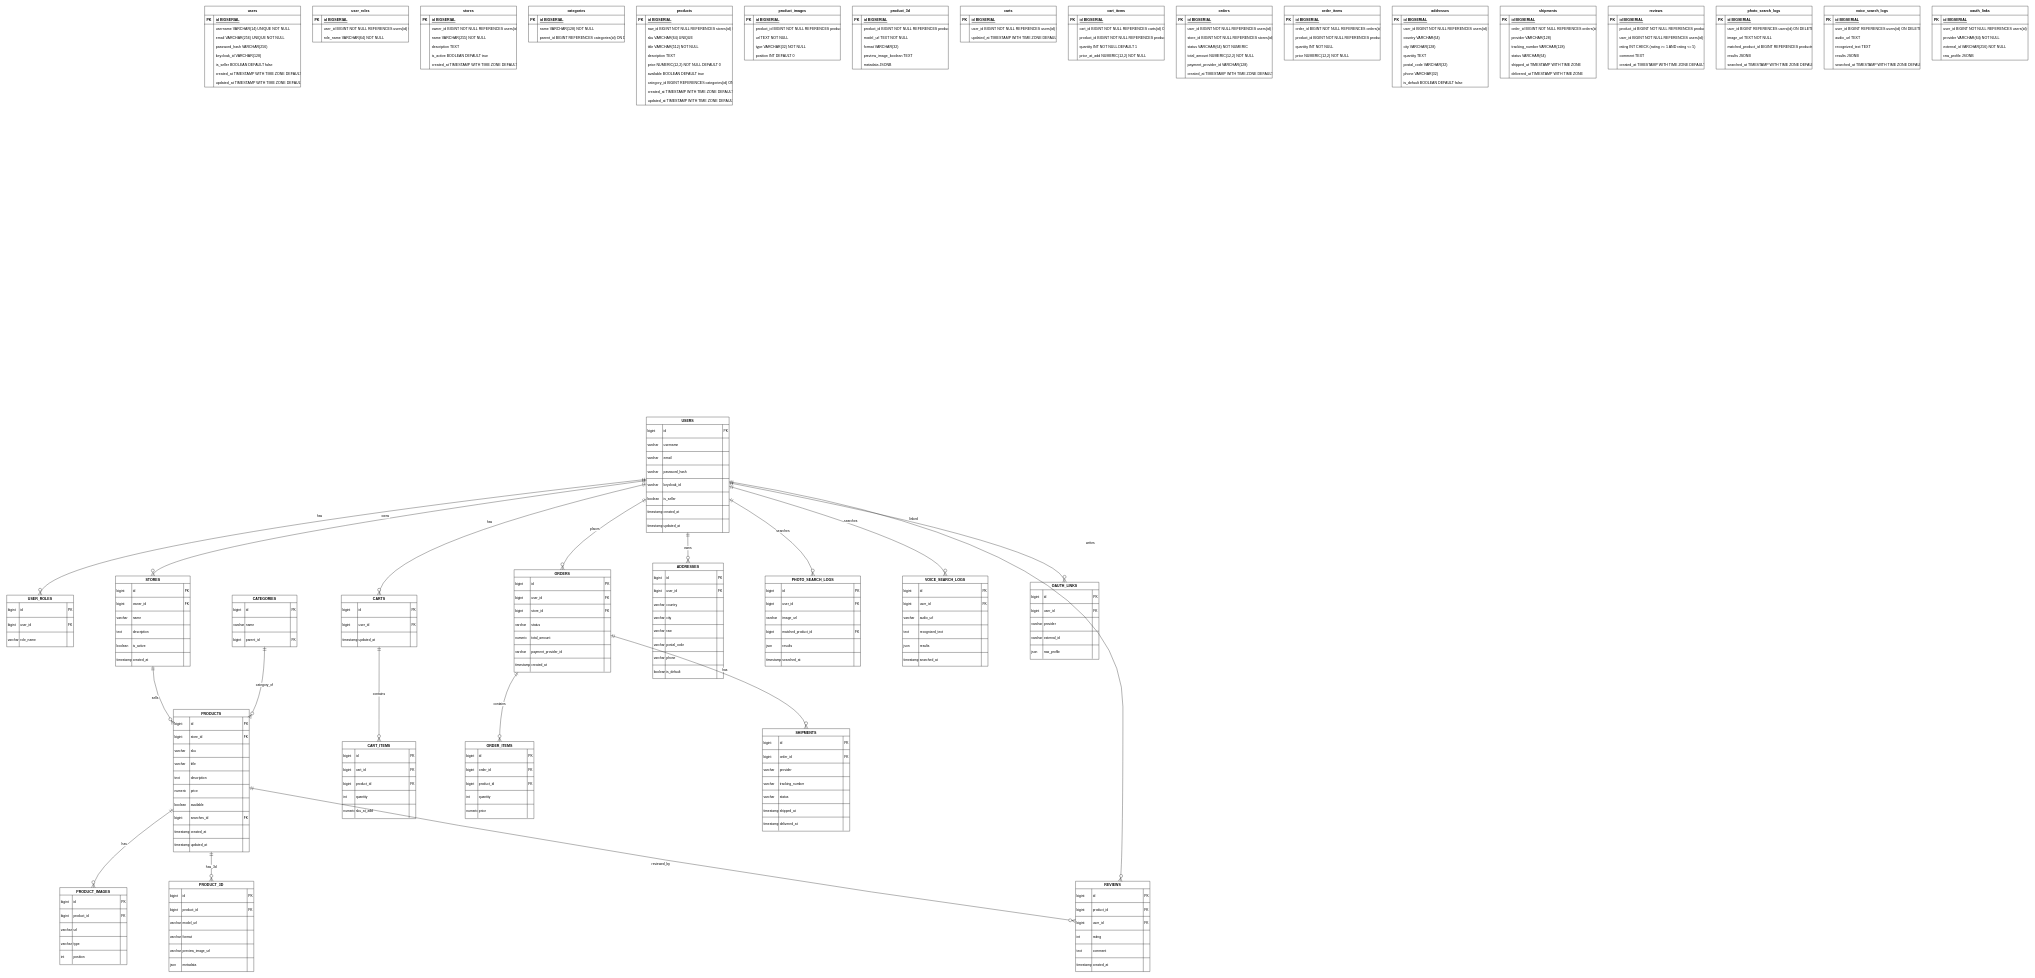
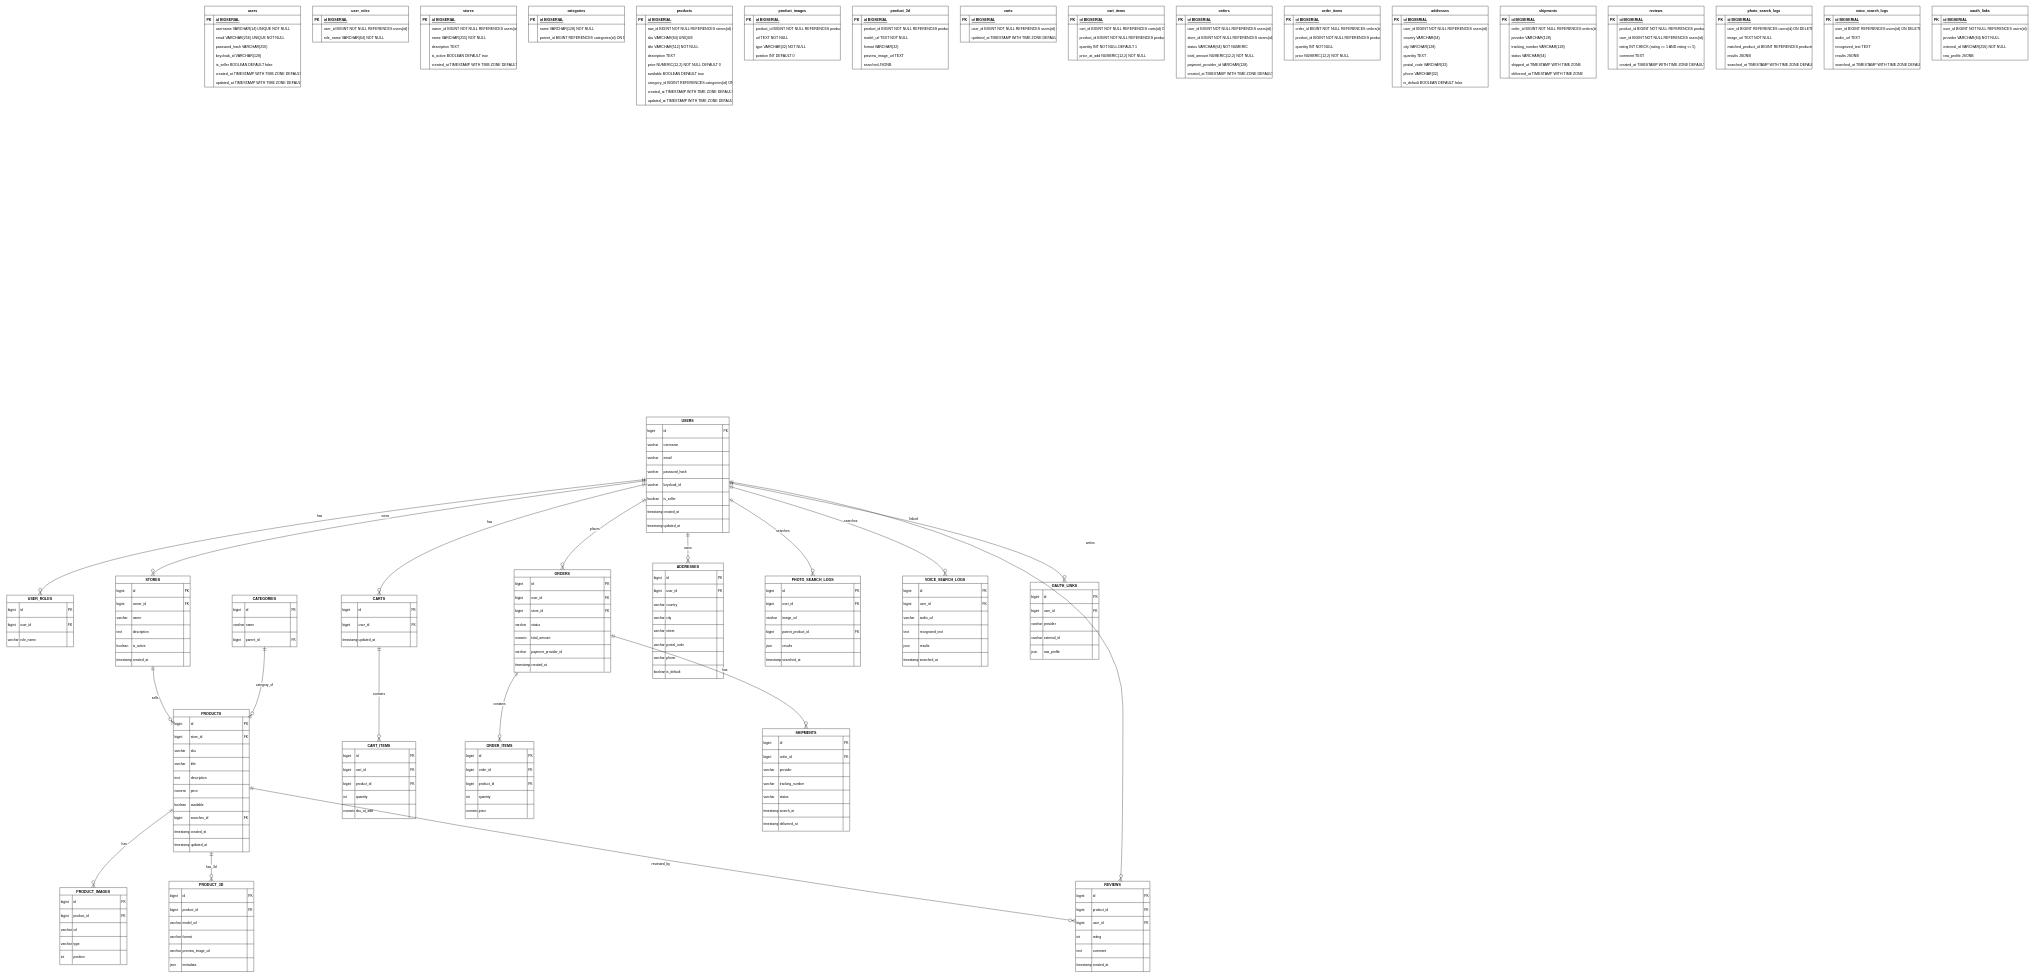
node "preview_image_boolean TEXT": label "preview_image_boolean TEXT" -> "preview_image_url TEXT"
node "metadata JSONB": label "metadata JSONB" -> "searched JSONB"
node "raw": label "raw" -> "street"
node "matched_product_id": label "matched_product_id" -> "parent_product_id"
node "shipped_at": label "shipped_at" -> "search_at"
